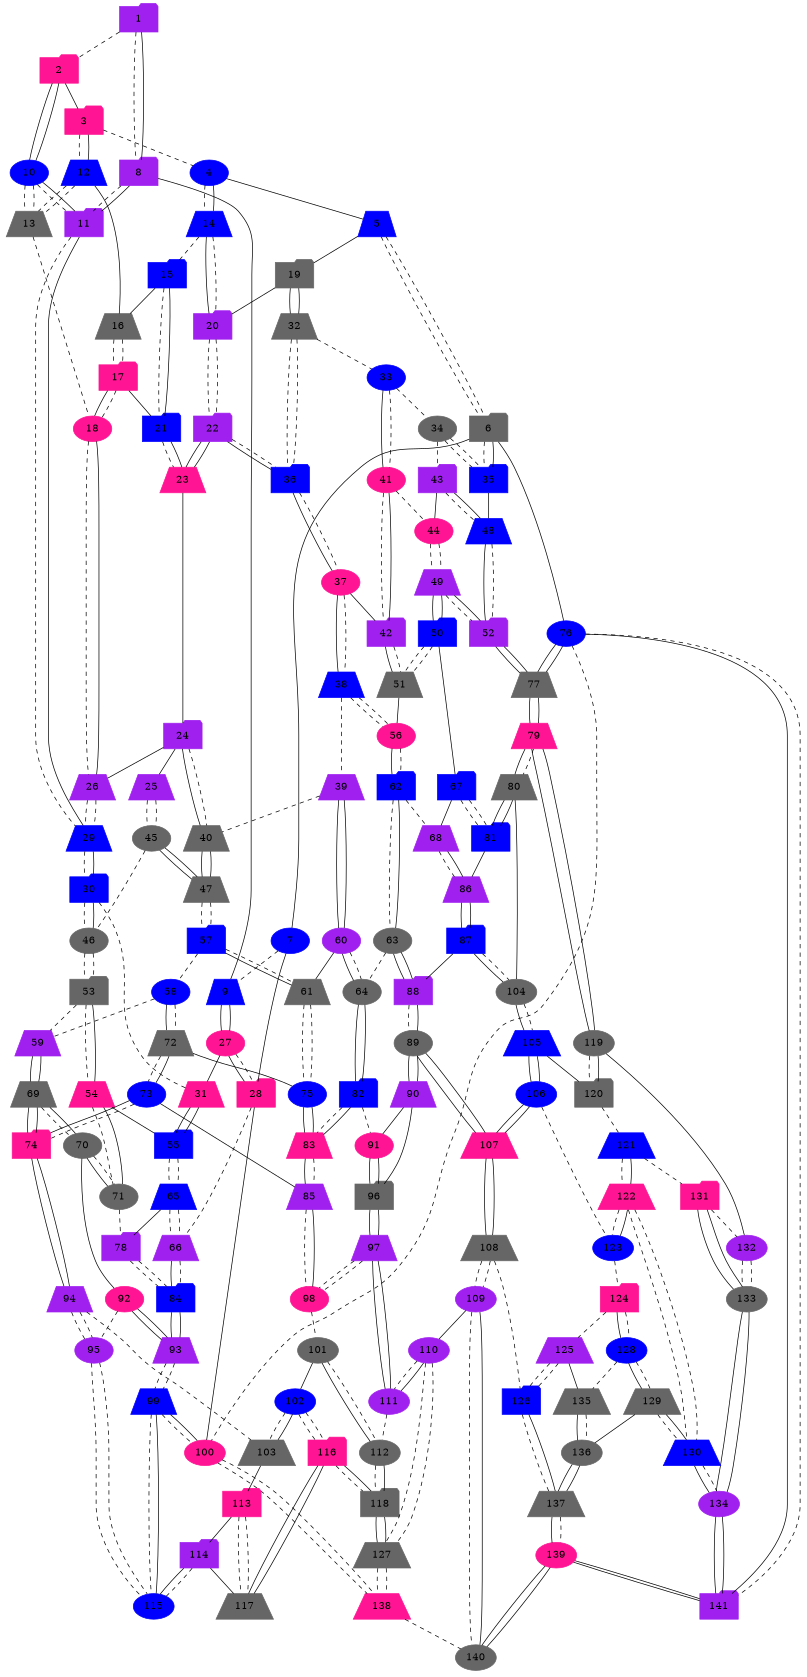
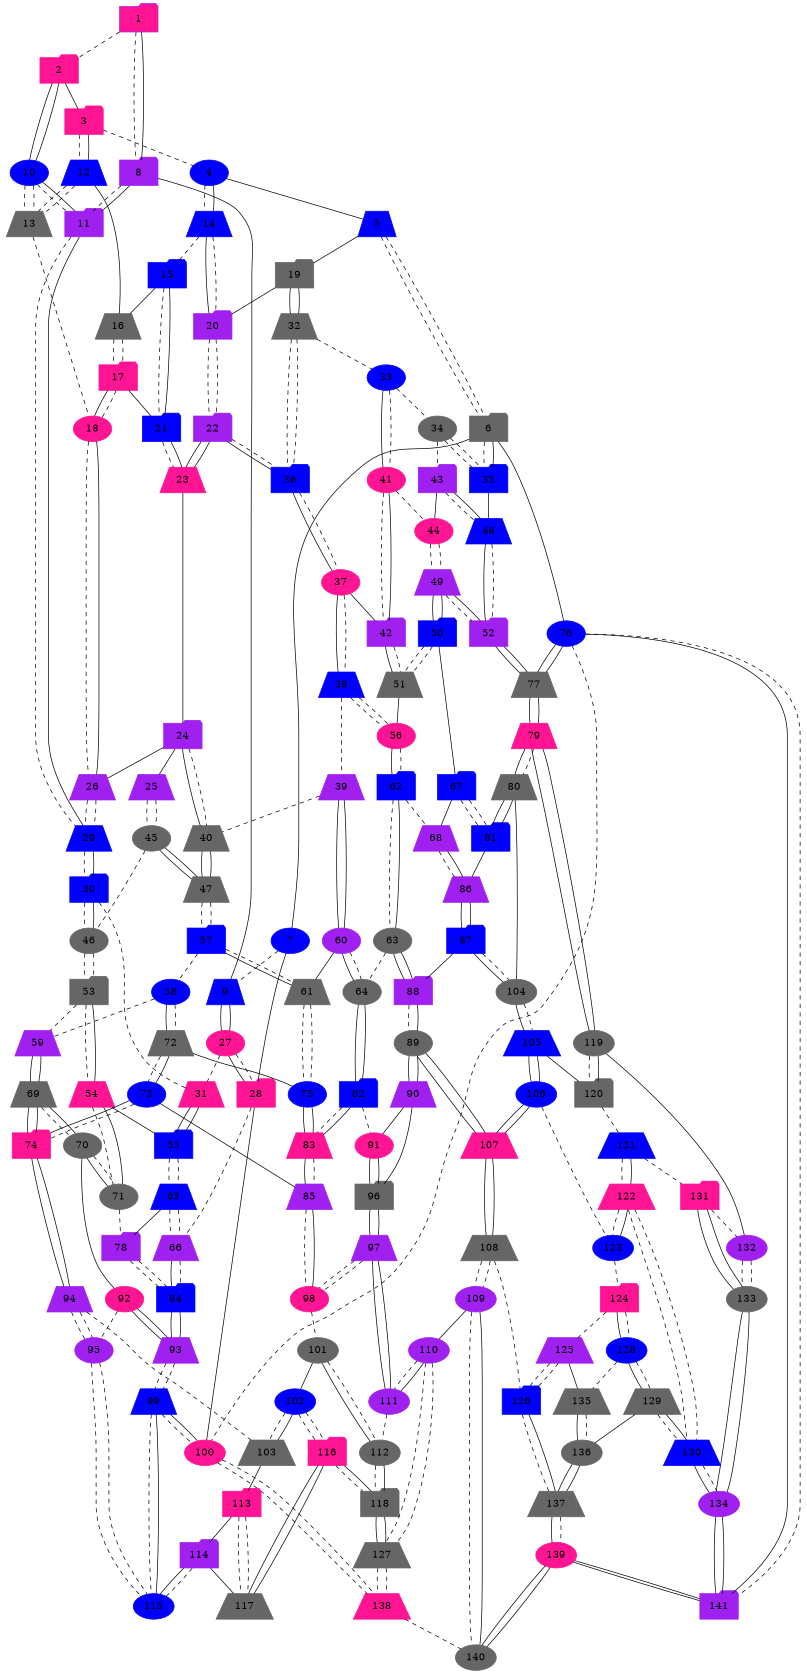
node "1": fillcolor purple -> deeppink
edge "27" -- "31": style solid -> dashed
